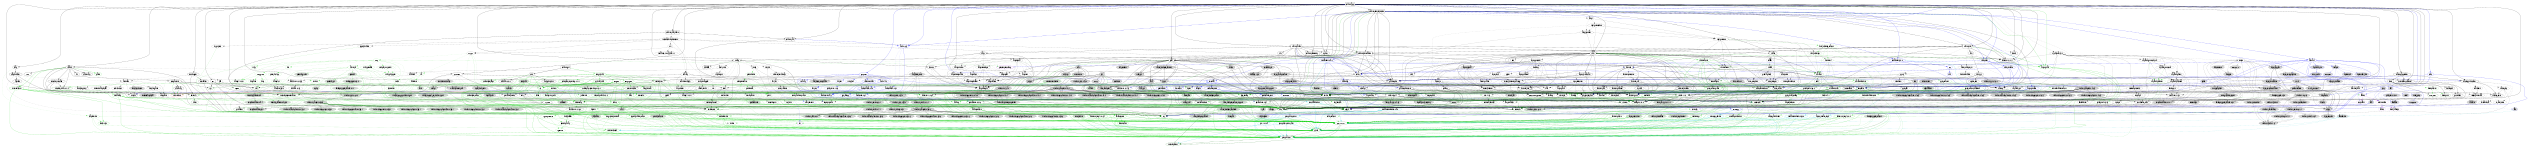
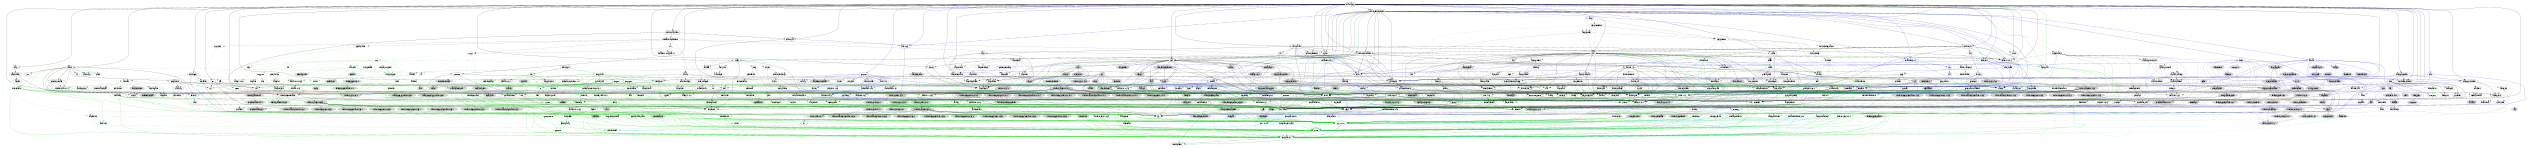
node "wayland-client": label "wayland-client" -> "wayland-strategy"
